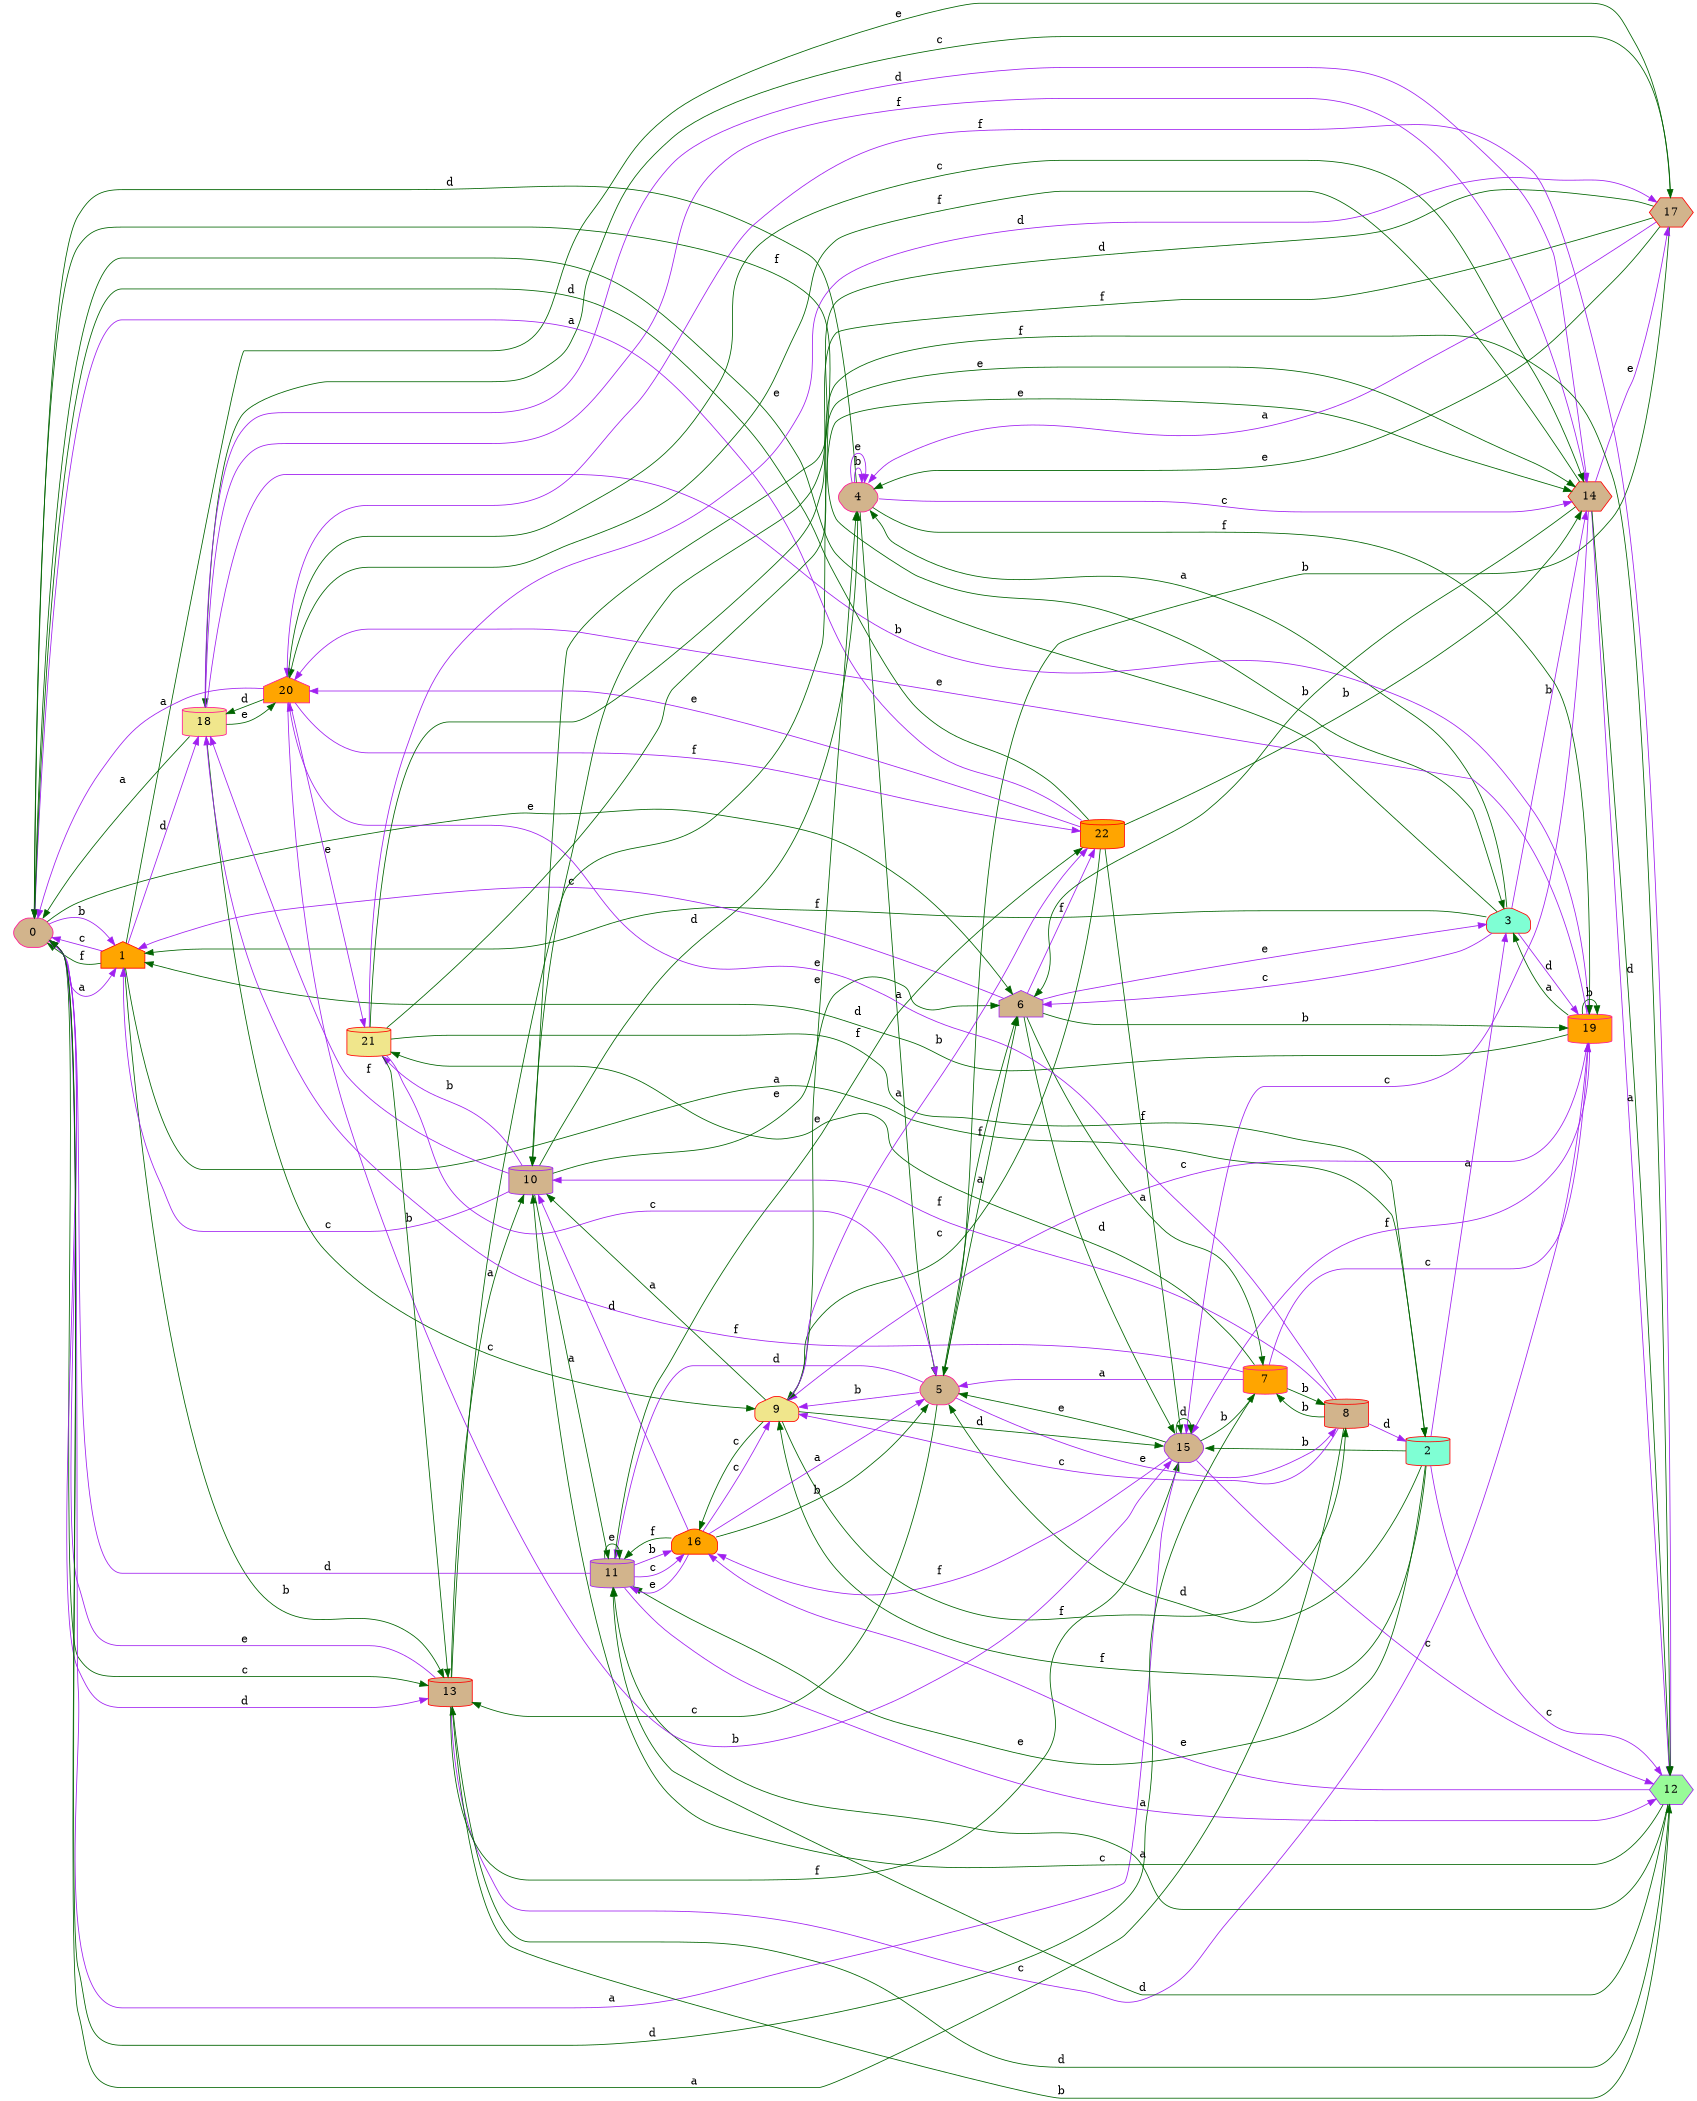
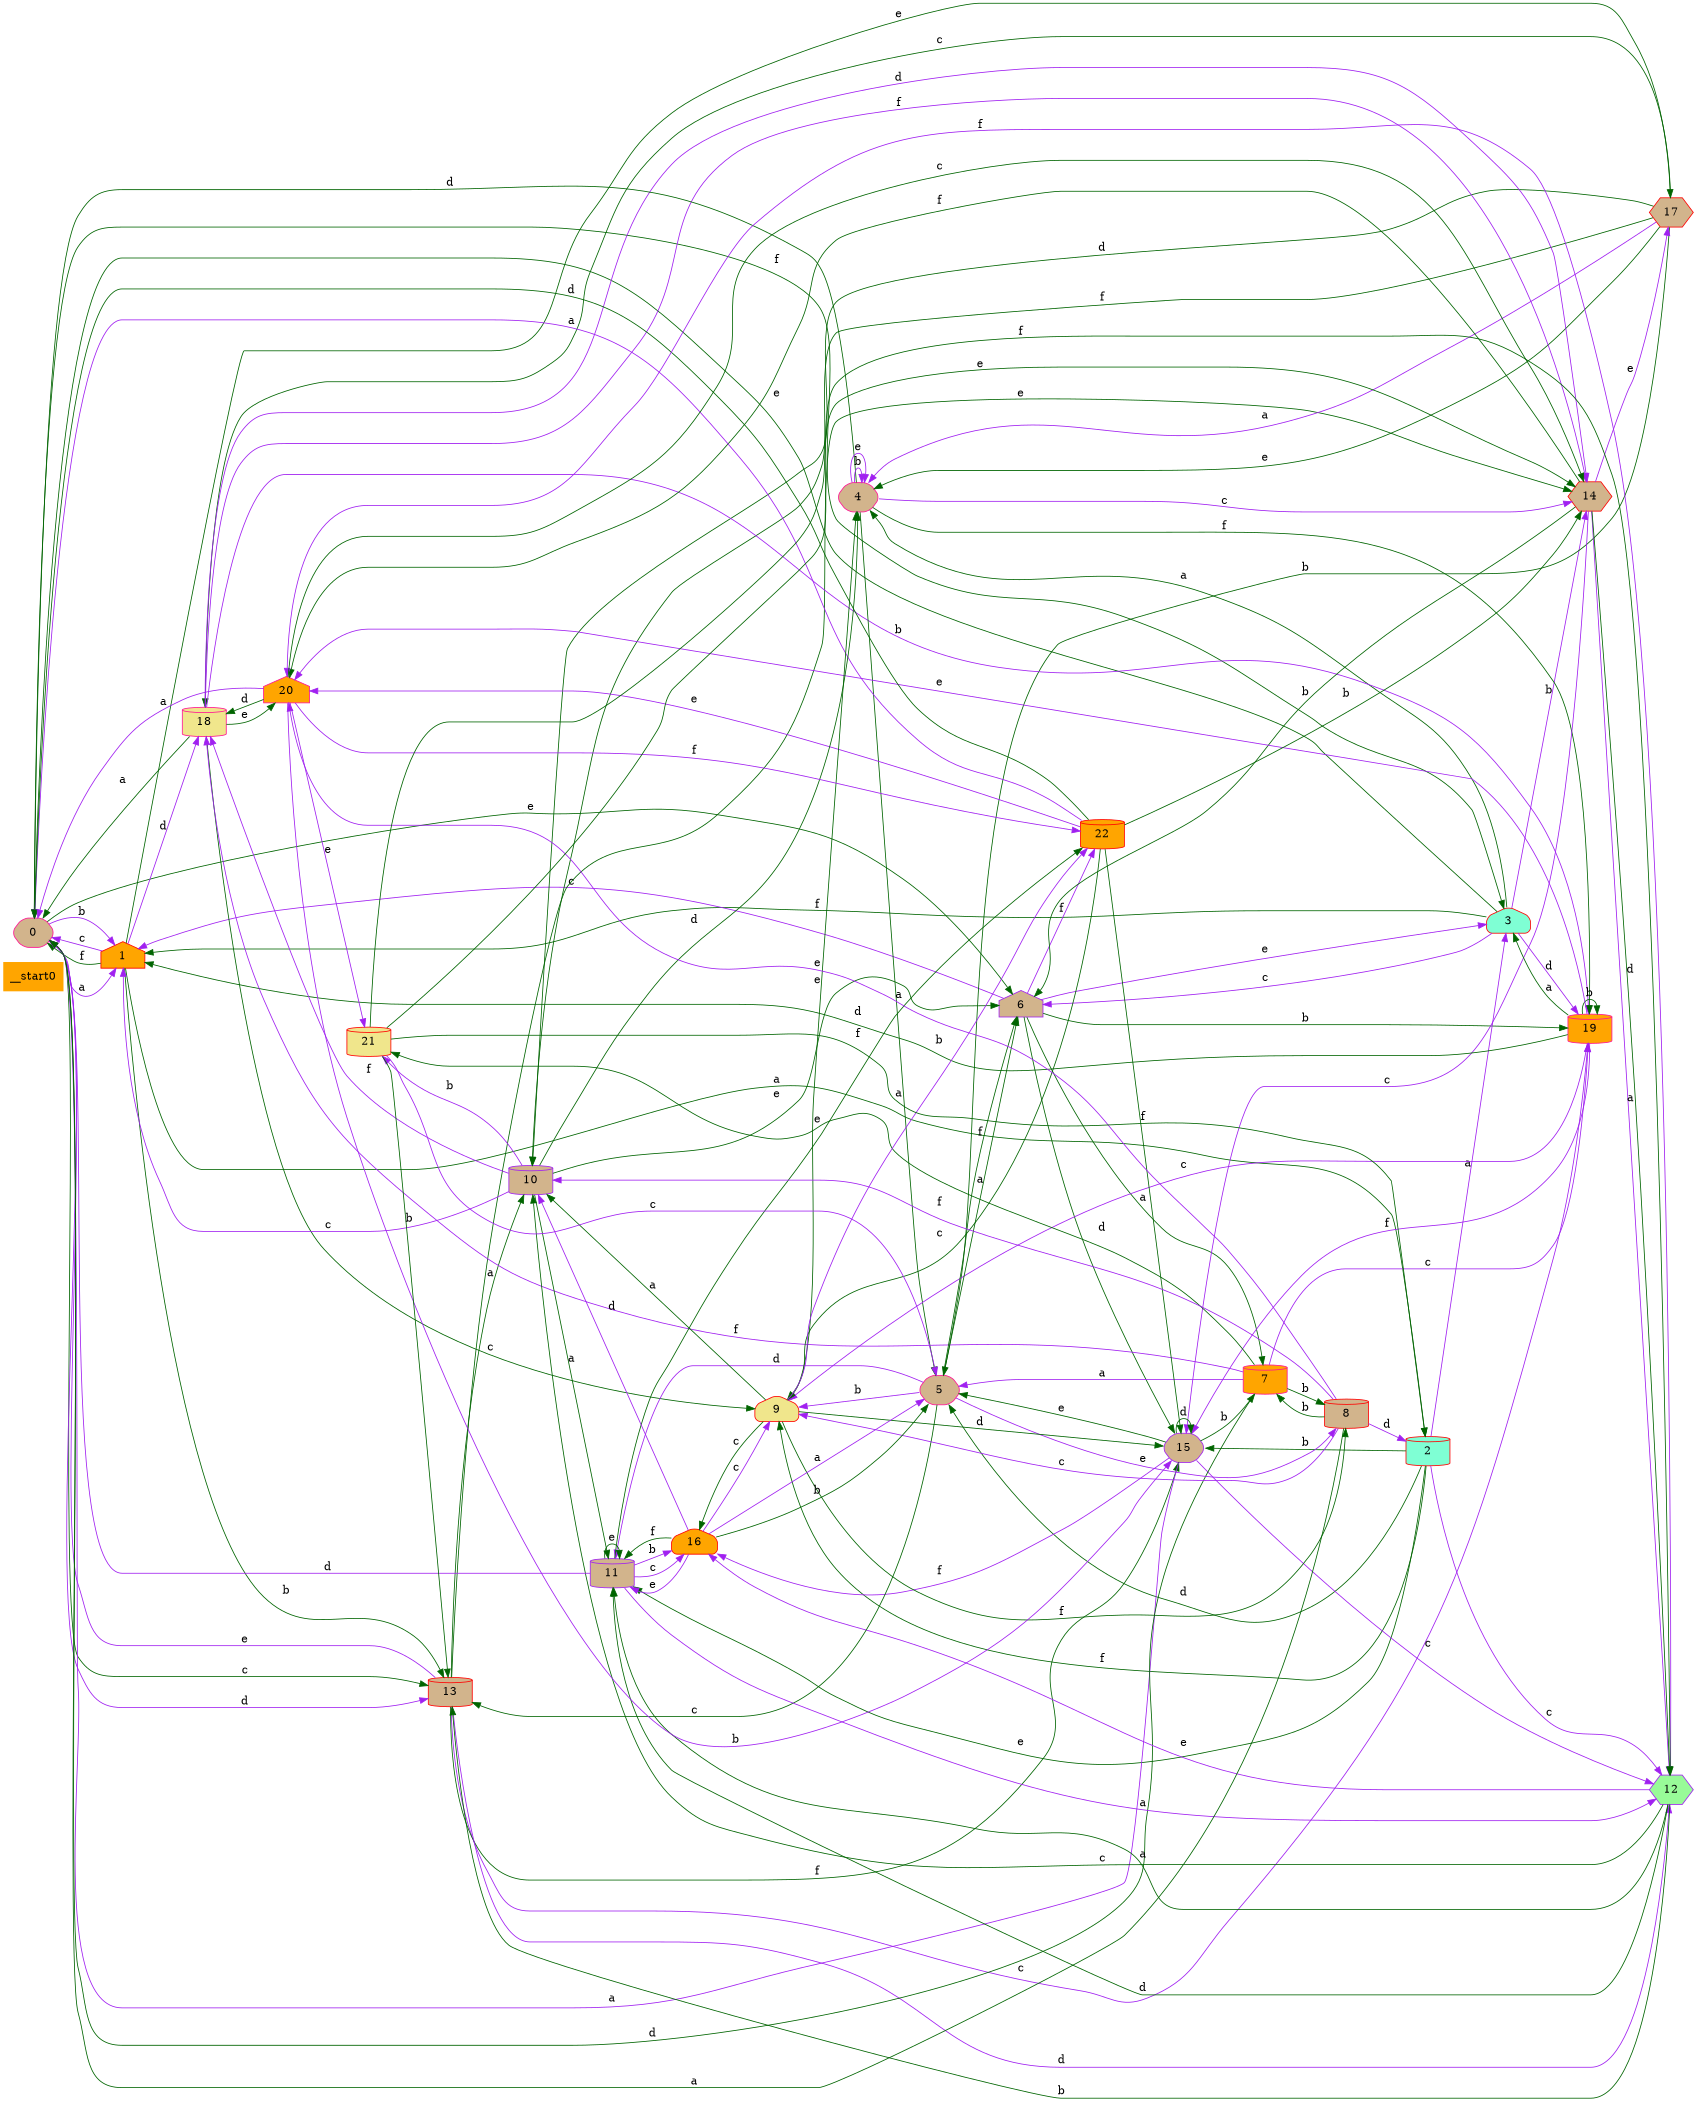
edge "21" -> "17": removed, label "d"
node "__start0": added
edge "13" -> "12": color darkgreen -> purple
